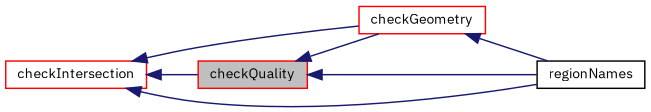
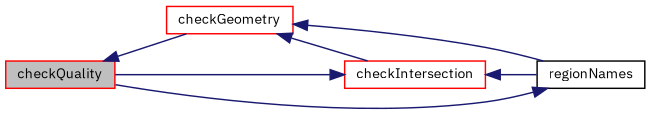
edge "checkGeometry" -> "checkIntersection": reversed
edge "regionNames" -> "checkQuality": reversed
